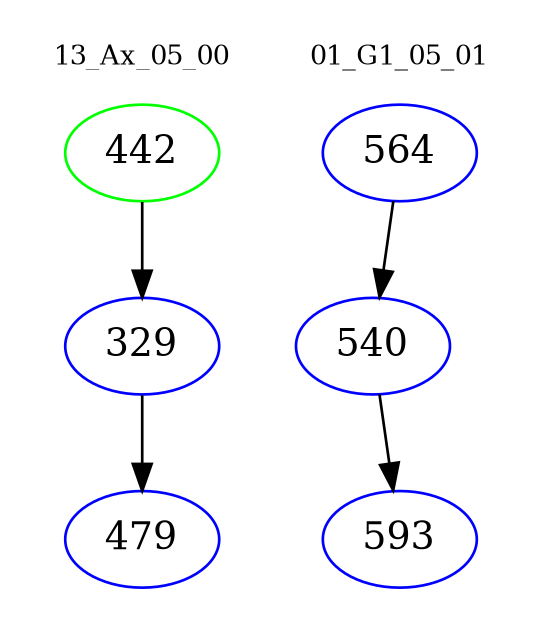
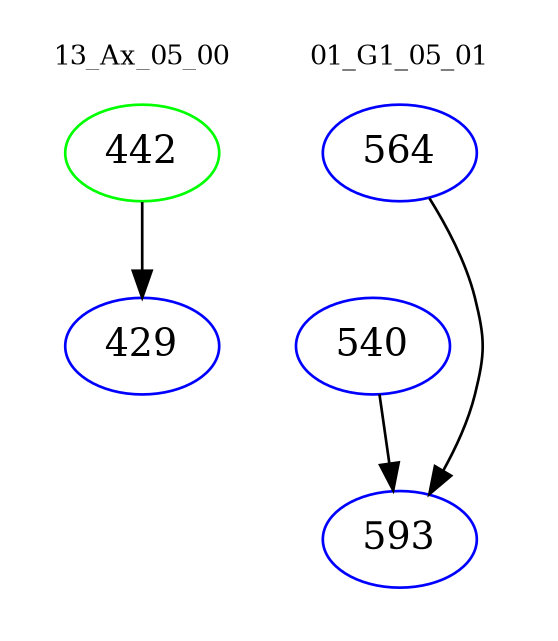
edge "564" -> "540": now "564" -> "593"
node "329": label "329" -> "429"
node "479": removed
